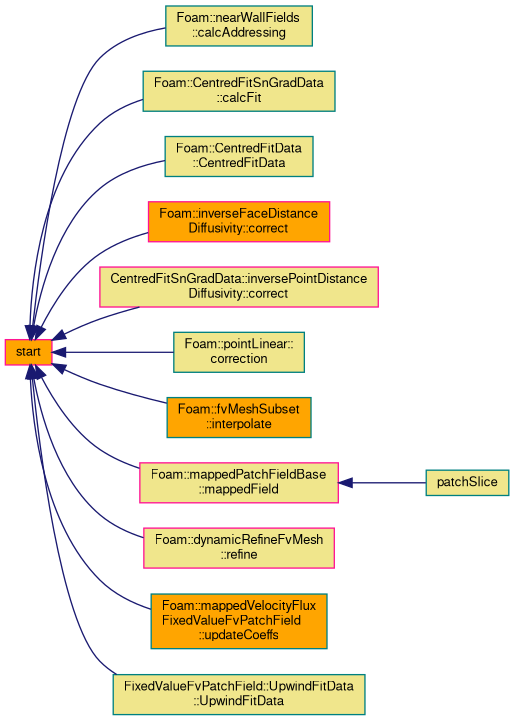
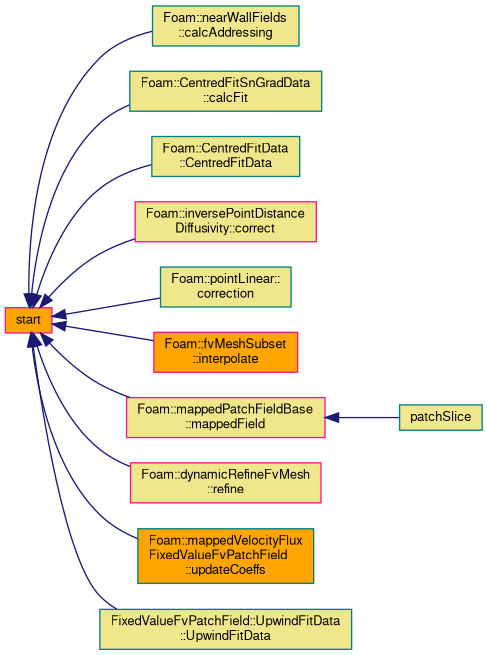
node "Foam::inverseFaceDistance Diffusivity::correct": removed
node "CentredFitSnGradData::inversePointDistance Diffusivity::correct": label "CentredFitSnGradData::inversePointDistance Diffusivity::correct" -> "Foam::inversePointDistance Diffusivity::correct"
node "Foam::fvMeshSubset ::interpolate": color teal -> deeppink
